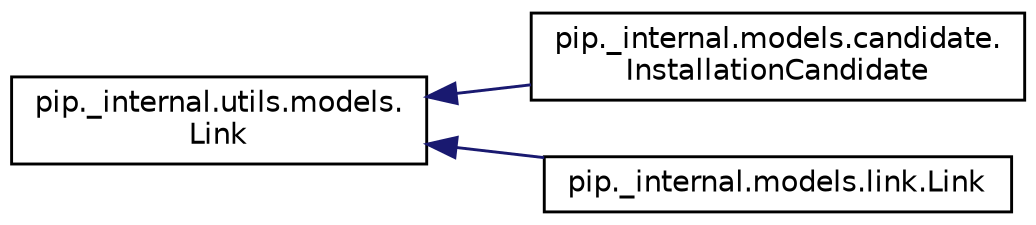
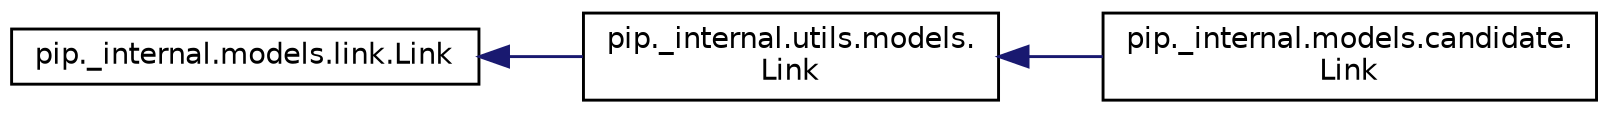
node "pip._internal.models.candidate. InstallationCandidate": label "pip._internal.models.candidate. InstallationCandidate" -> "pip._internal.models.candidate. Link"
edge "pip._internal.models.link.Link" -> "pip._internal.utils.models. Link": reversed
